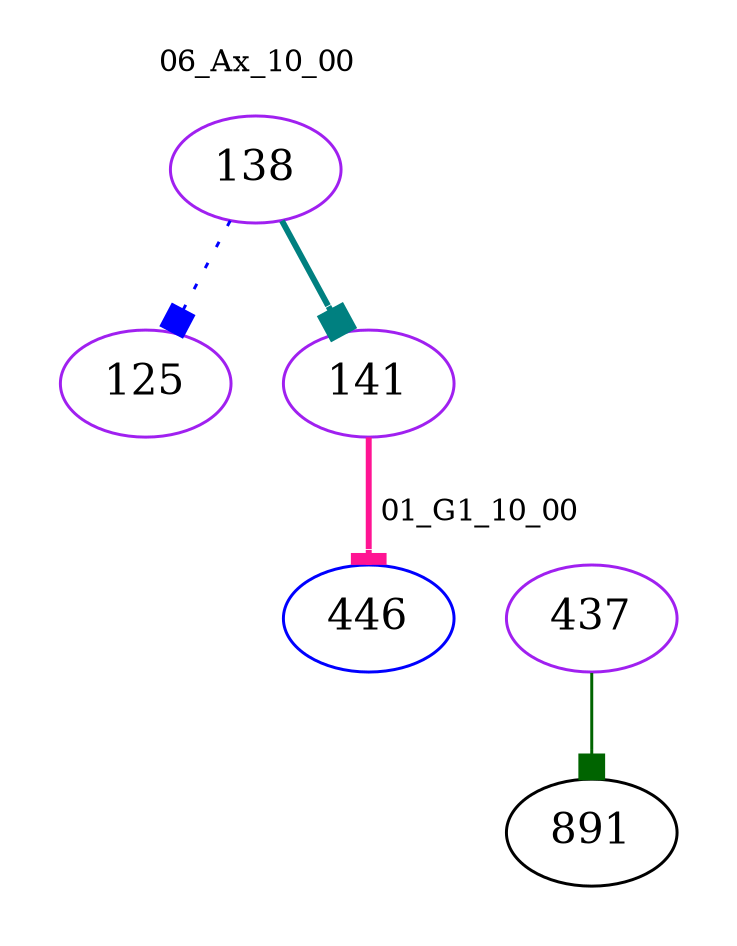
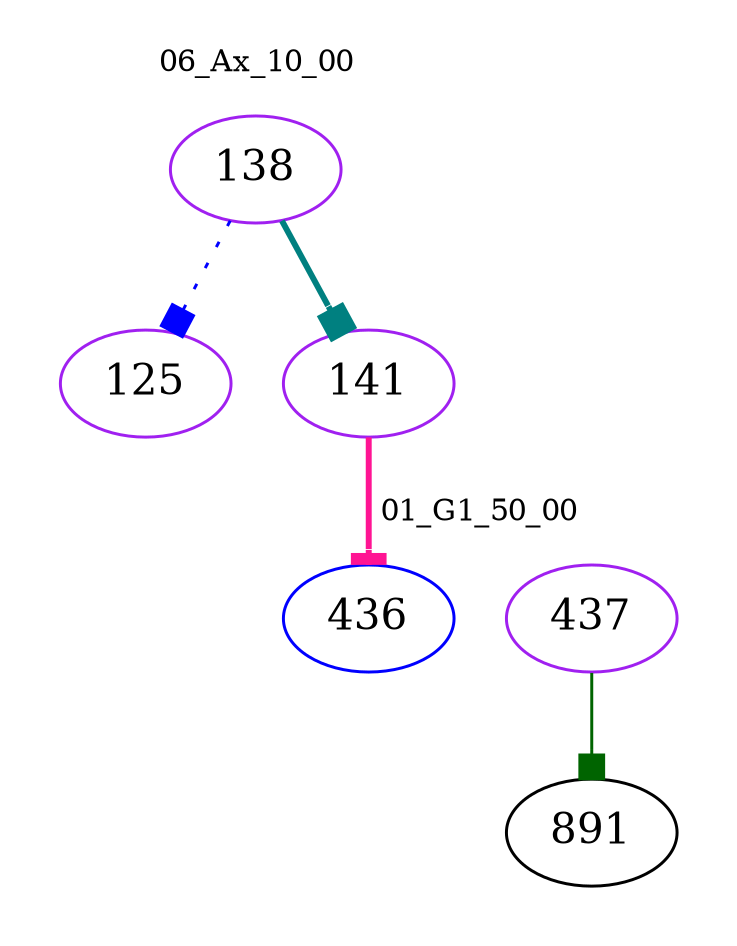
cluster "01_G1_10_00": label "01_G1_10_00" -> "01_G1_50_00"
node "446": label "446" -> "436"
